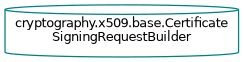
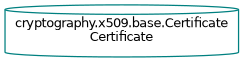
node "cryptography.x509.base.Certificate SigningRequestBuilder": label "cryptography.x509.base.Certificate SigningRequestBuilder" -> "cryptography.x509.base.Certificate Certificate"
